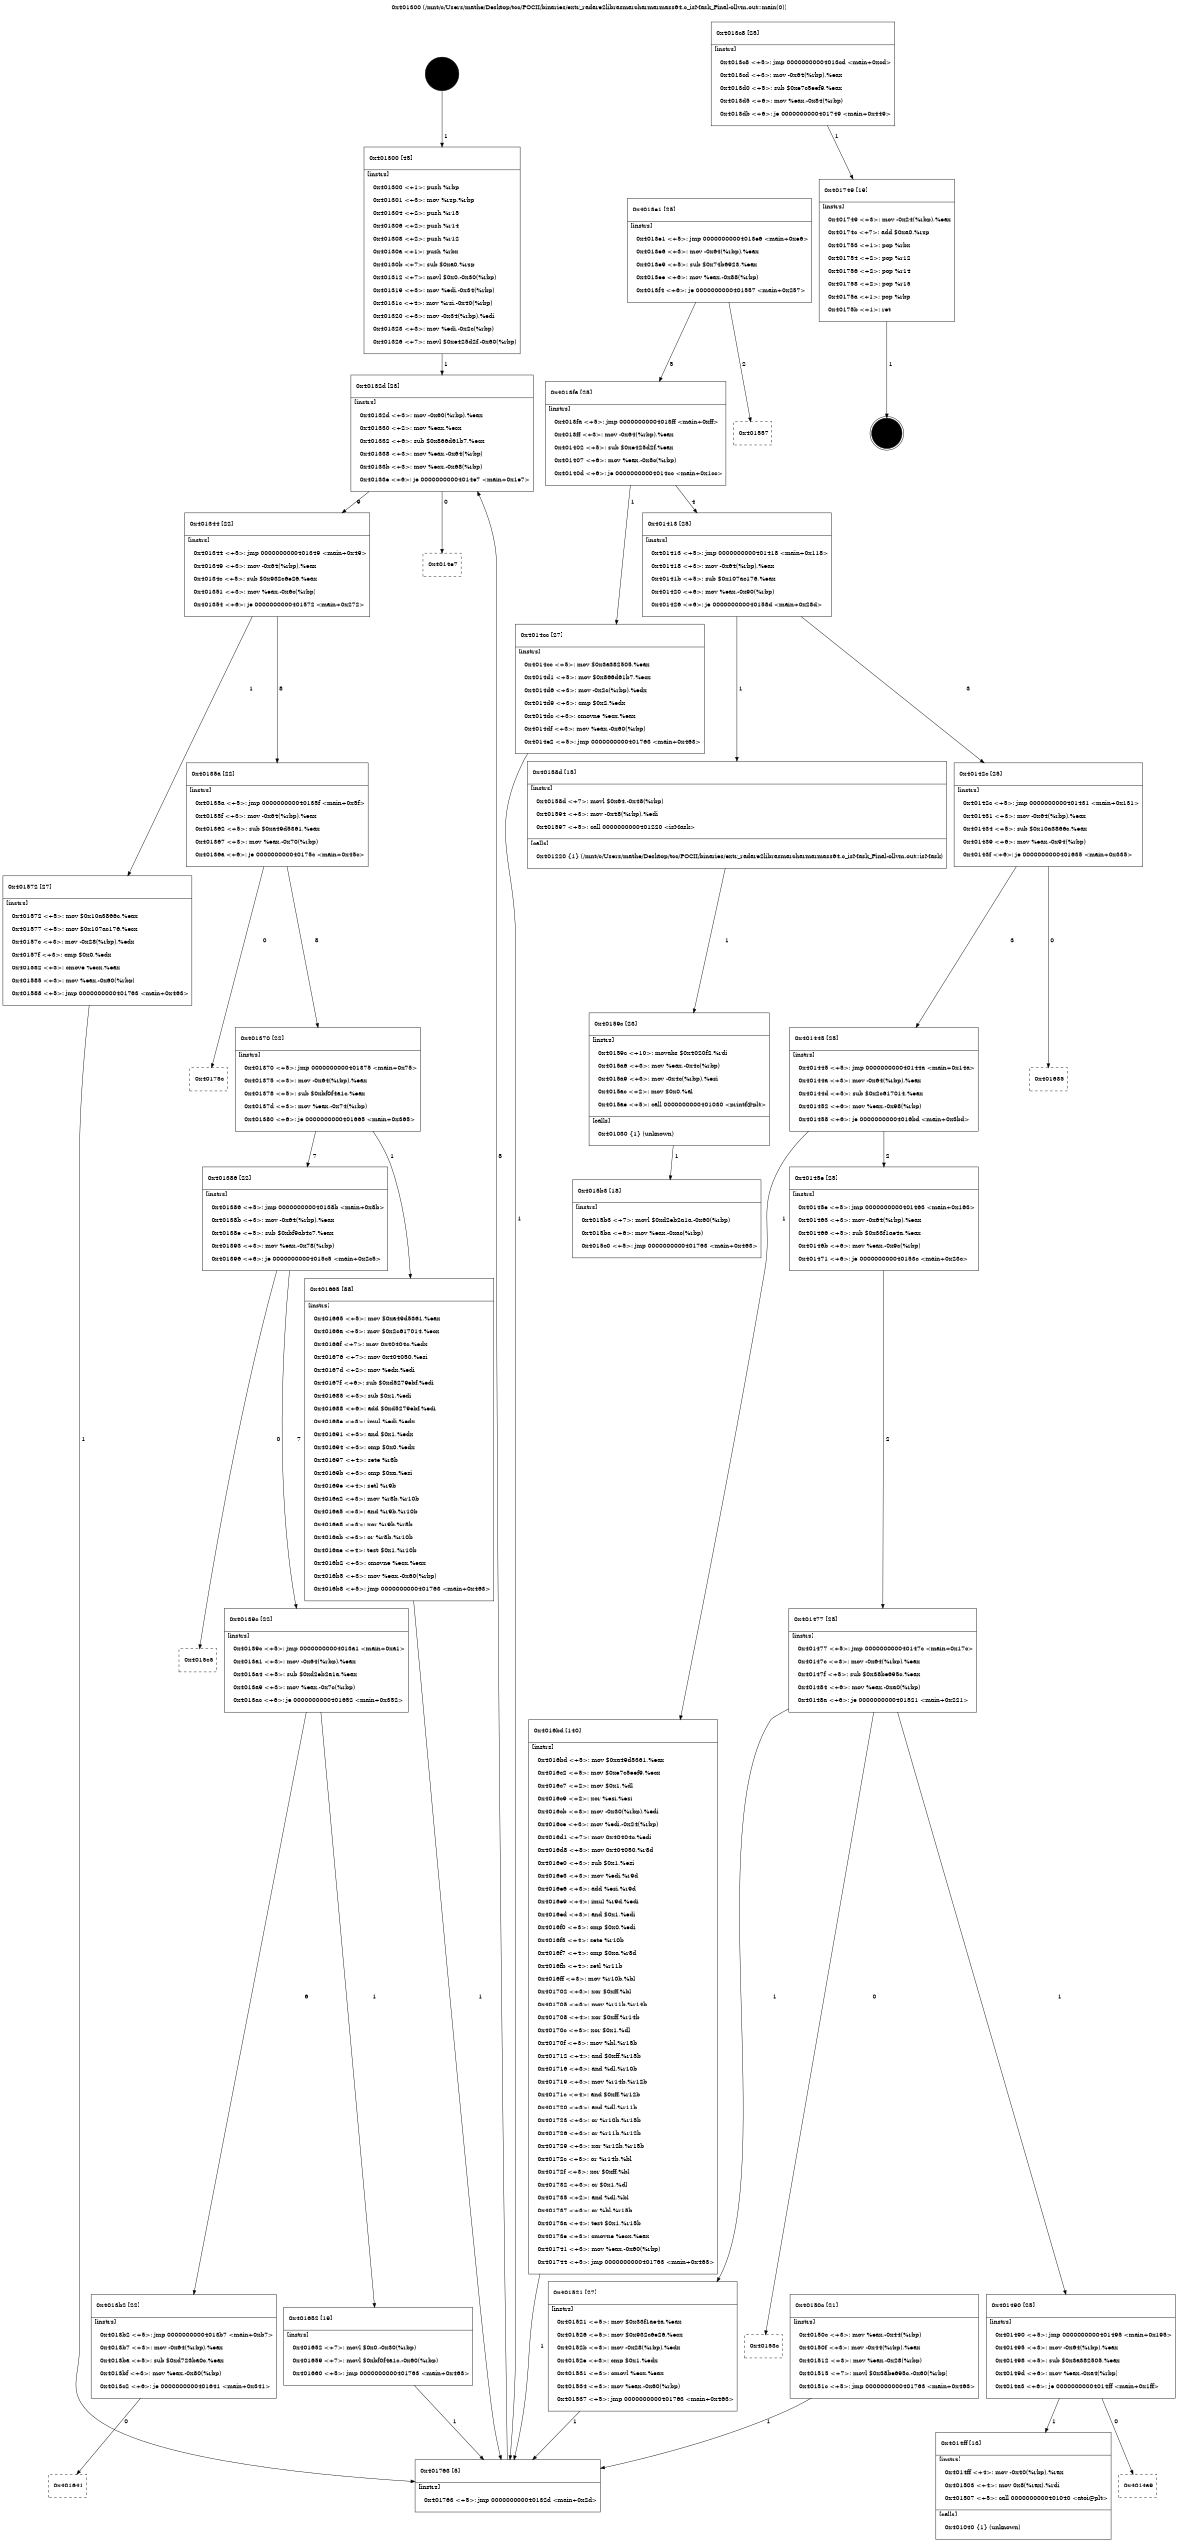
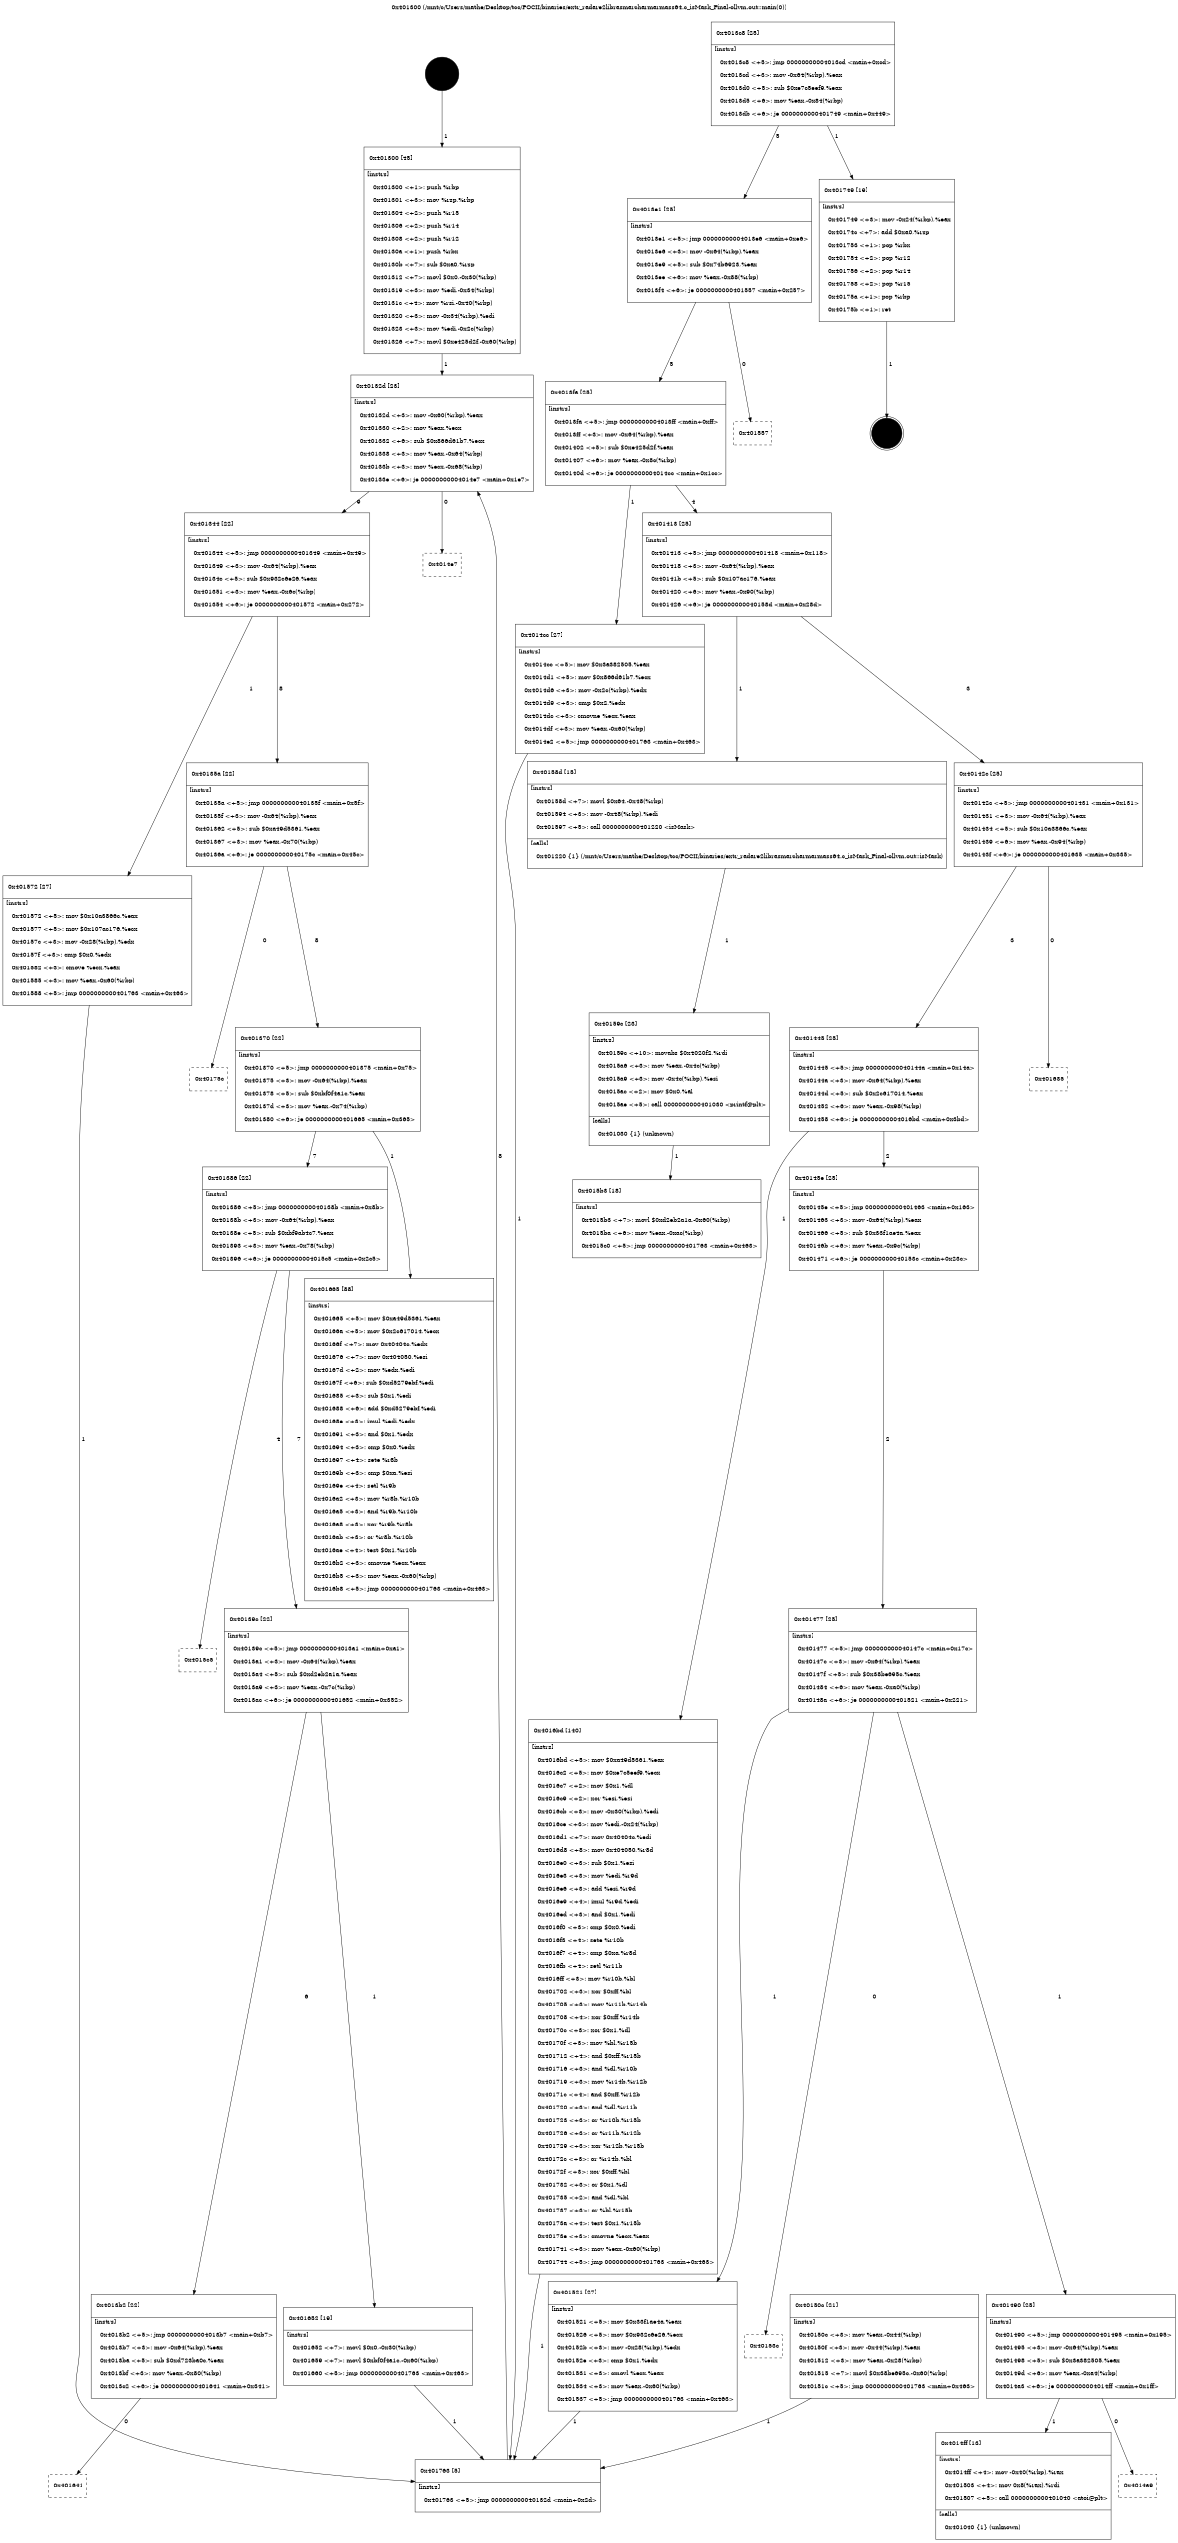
edge "0x4013c8 [25]" -> "0x4013e1 [25]": added, label "5"
edge "0x4013e1 [25]" -> "0x401557": label " 2" -> " 0"
edge "0x401386 [22]" -> "0x4015c5": label " 0" -> " 4"
edge "0x401665 [88]" -> "0x401763 [5]": removed, label "1"
